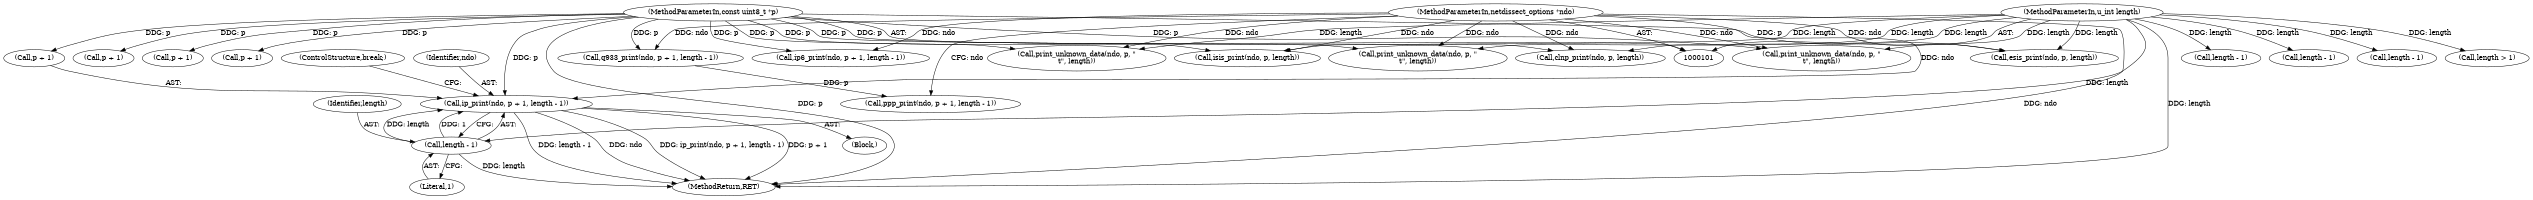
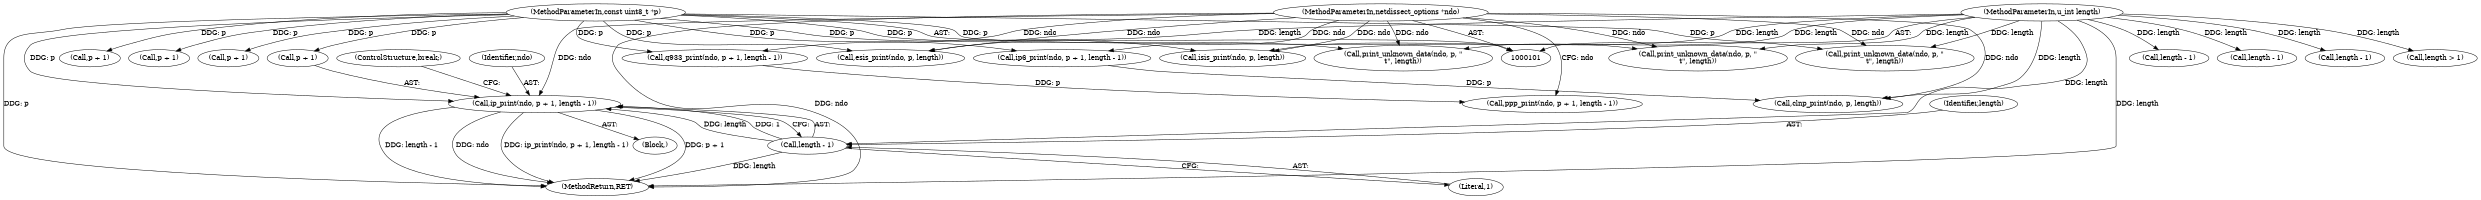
edge "(MethodParameterIn,const uint8_t *p)" -> "(Call,clnp_print(ndo, p, length))": now "(Call,ip6_print(ndo, p + 1, length - 1))" -> "(Call,clnp_print(ndo, p, length))"
